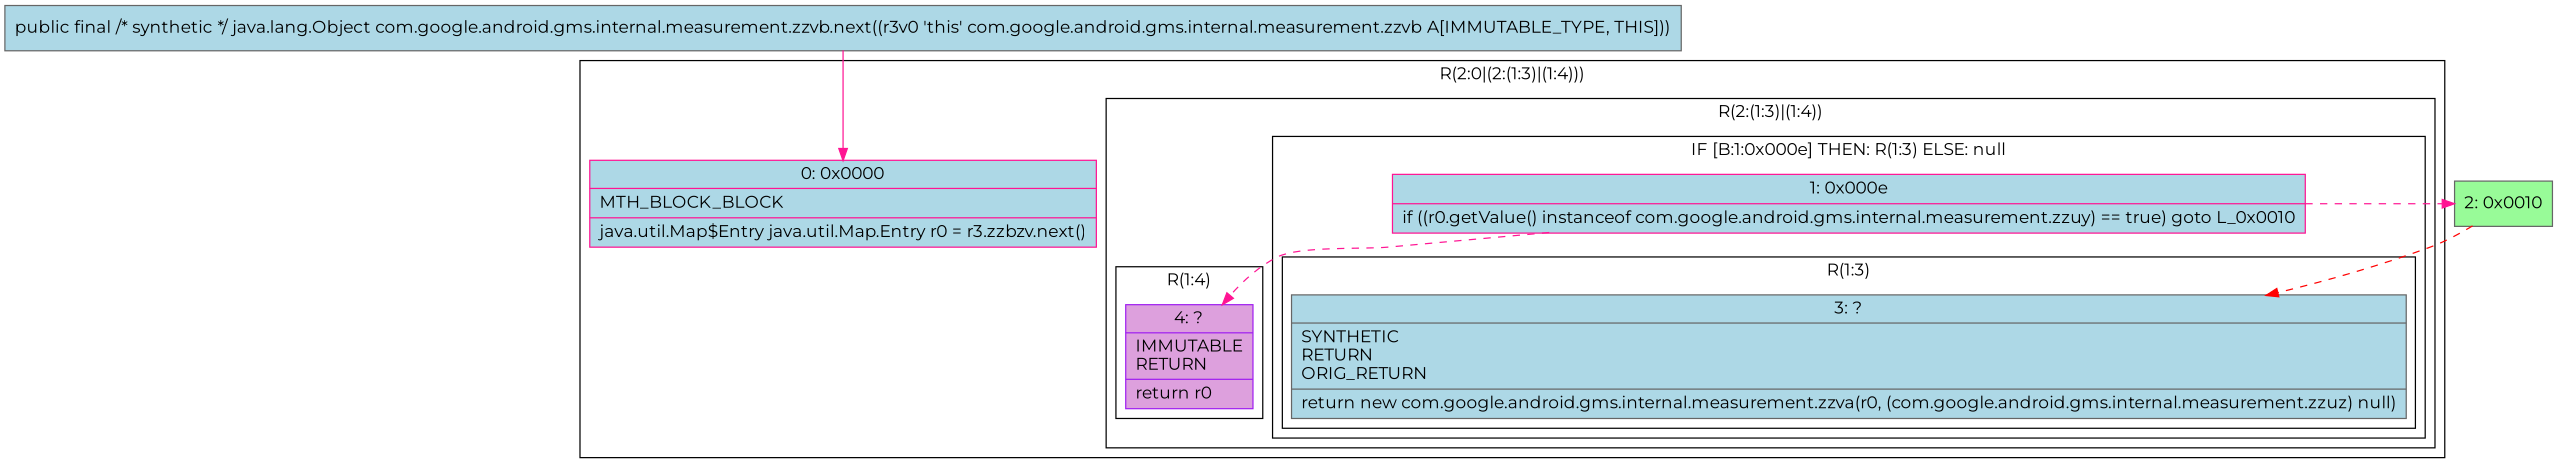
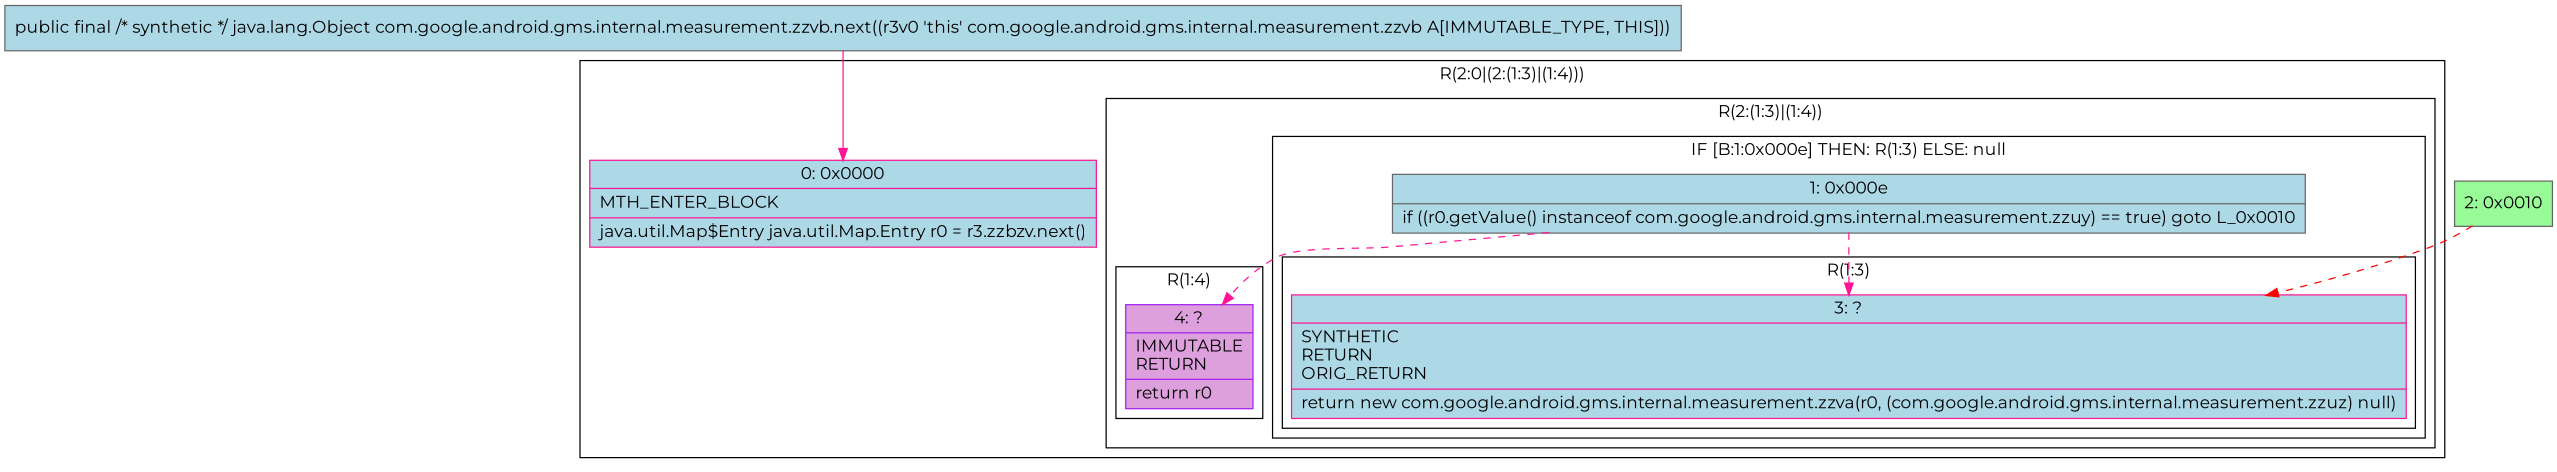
node "0: 0x0000": text "MTH_BLOCK_BLOCK" -> "MTH_ENTER_BLOCK"
node "1: 0x000e": color deeppink -> gray40
edge "1: 0x000e" -> "2: 0x0010": now "1: 0x000e" -> "3: ?"
node "3: ?": color gray40 -> deeppink
